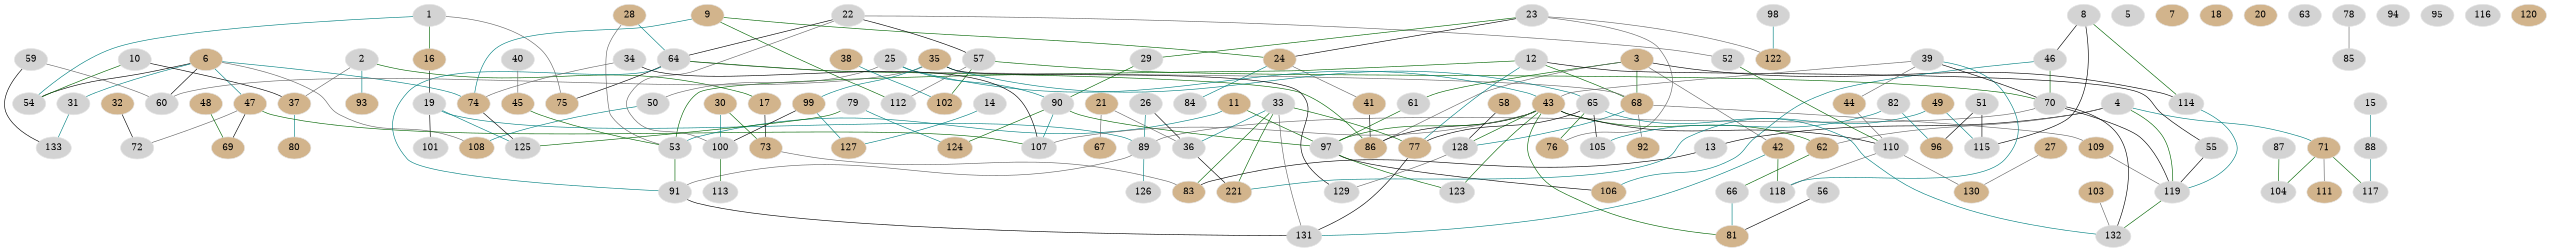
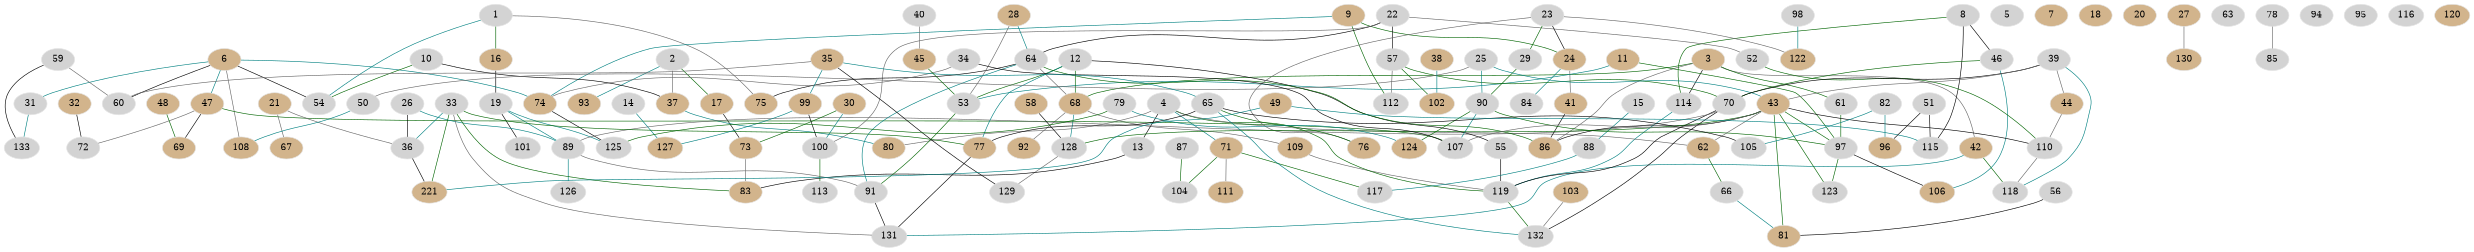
edge "43" -- "62": color darkgreen -> gray40
edge "4" -- "80": added
edge "110" -- "130": removed
